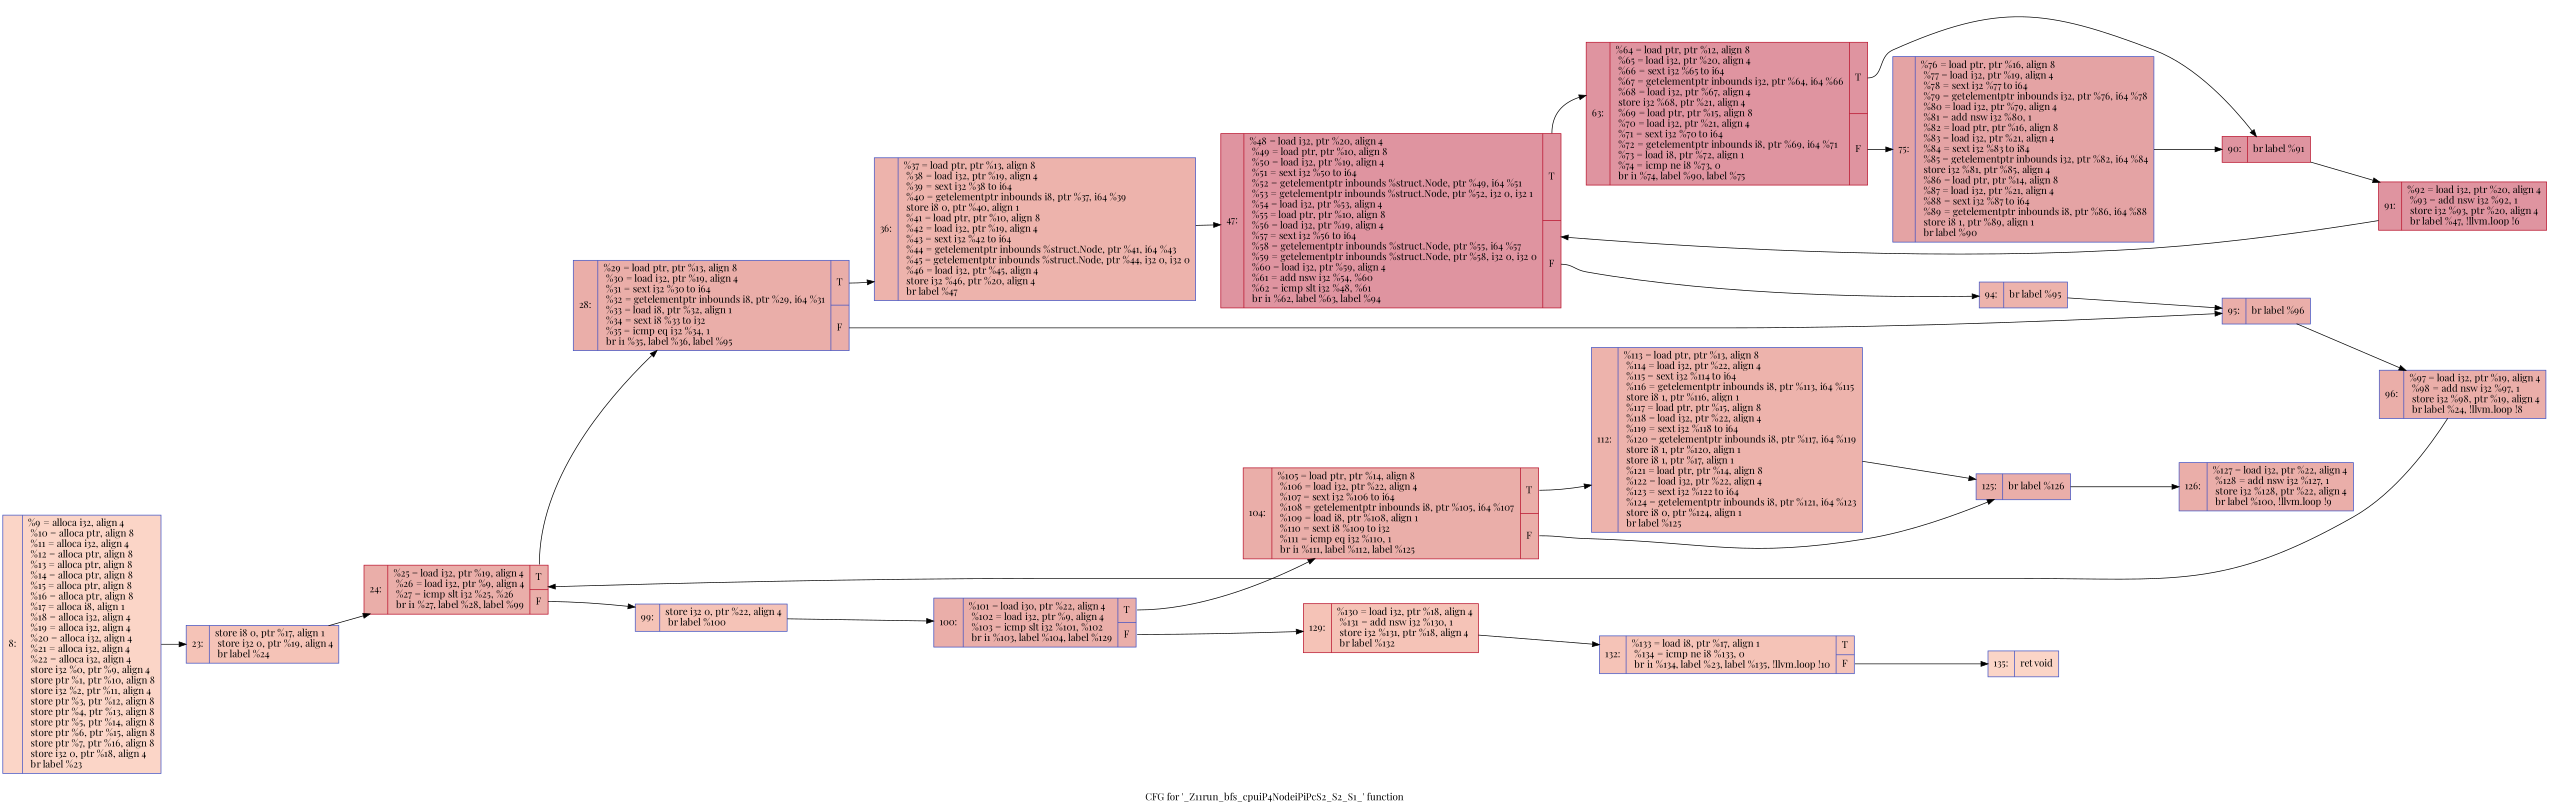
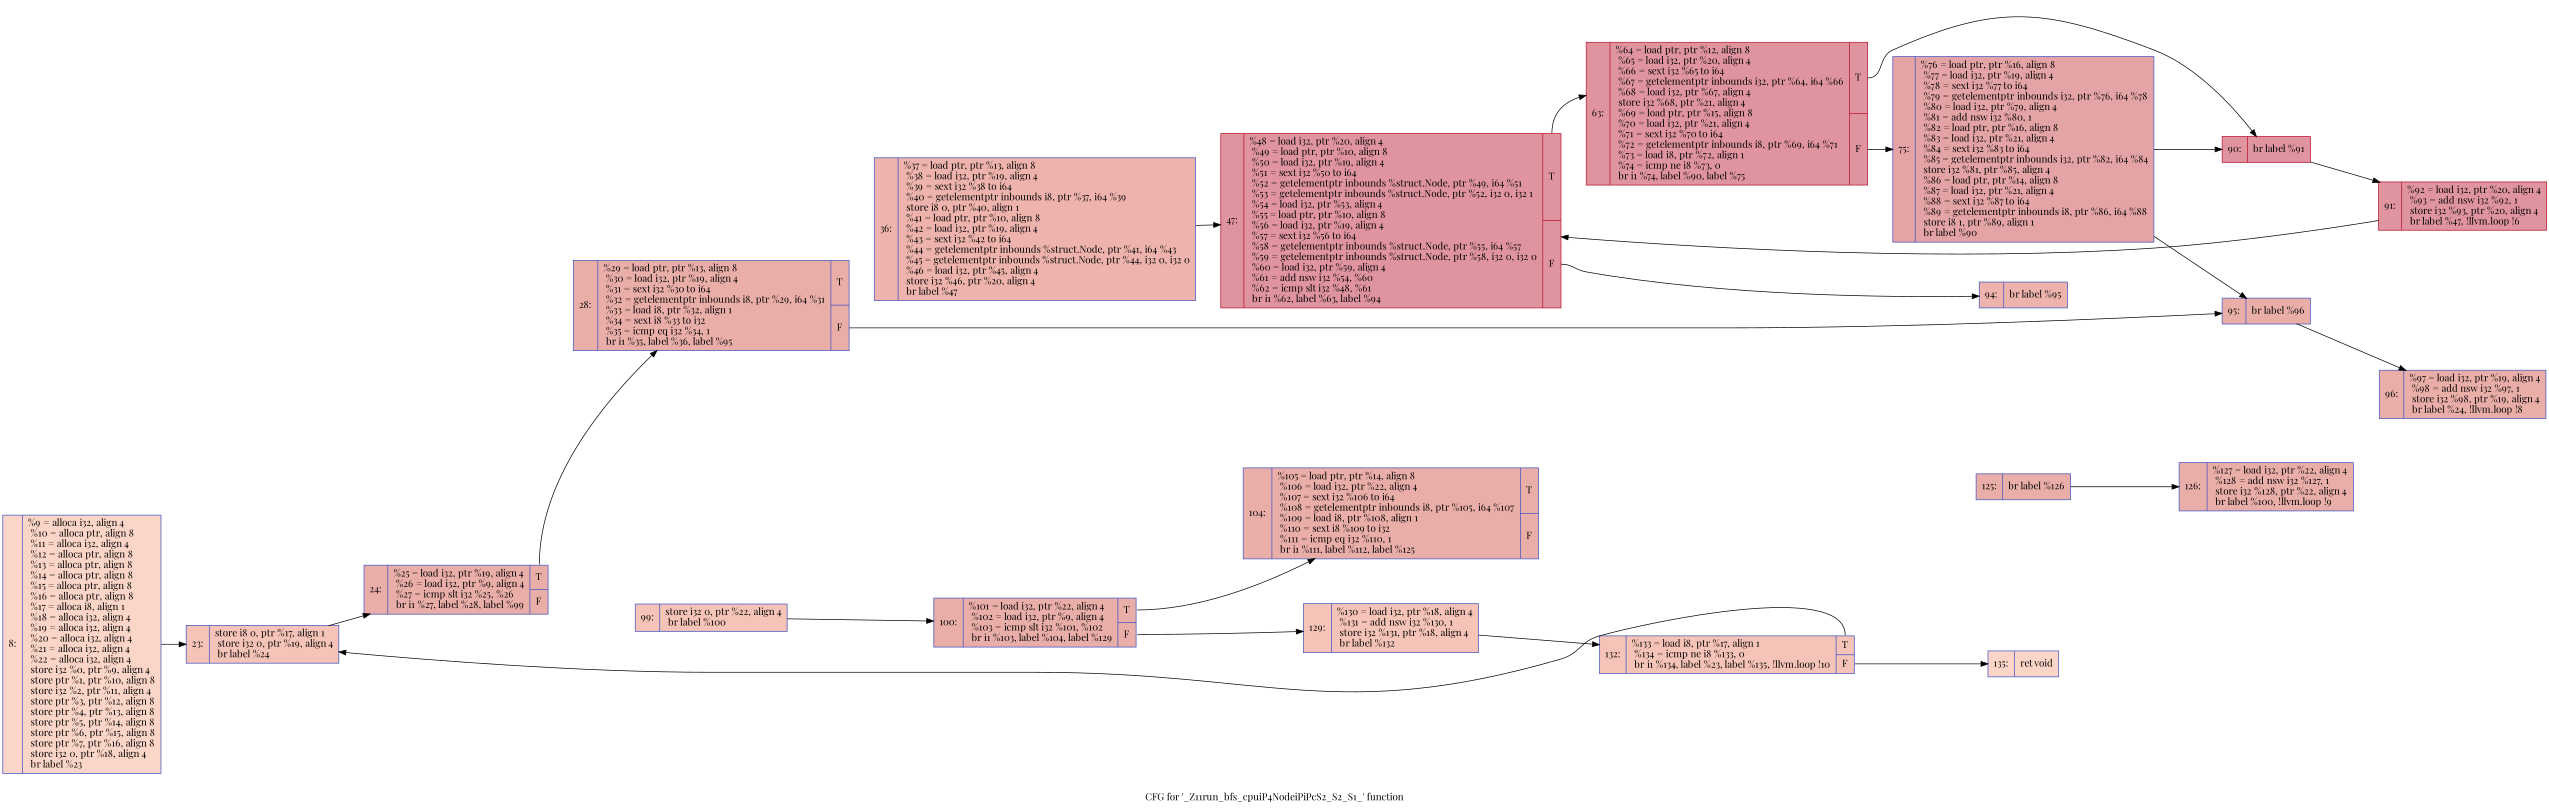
node "75:": text "%84 = sext i32 %83 to i84" -> "%84 = sext i32 %83 to i64"
edge "28:" -> "36:": removed
edge "94:" -> "95:": now "75:" -> "95:"
node "112:": removed
node "104:": color #b70d28ff -> #3d50c3ff
edge "104:" -> "125:": removed
edge "96:" -> "24:": removed
node "24:": color #b70d28ff -> #3d50c3ff
edge "24:" -> "99:": removed
node "100:": text "%101 = load i30, ptr %22, align 4" -> "%101 = load i32, ptr %22, align 4"
node "129:": color #b70d28ff -> #3d50c3ff
edge "132:" -> "23:": added
